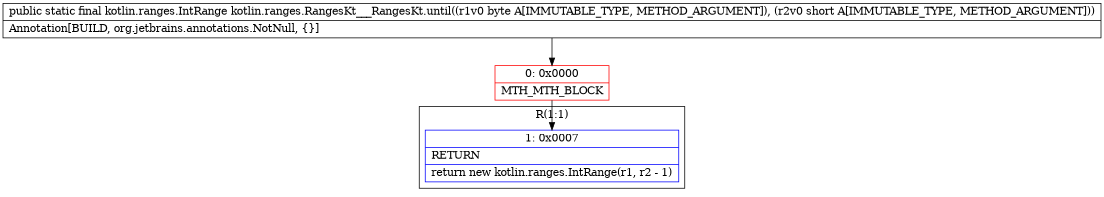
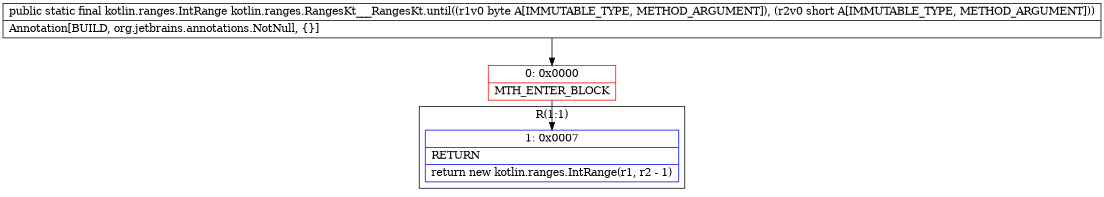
node "0: 0x0000": text "MTH_MTH_BLOCK" -> "MTH_ENTER_BLOCK"
